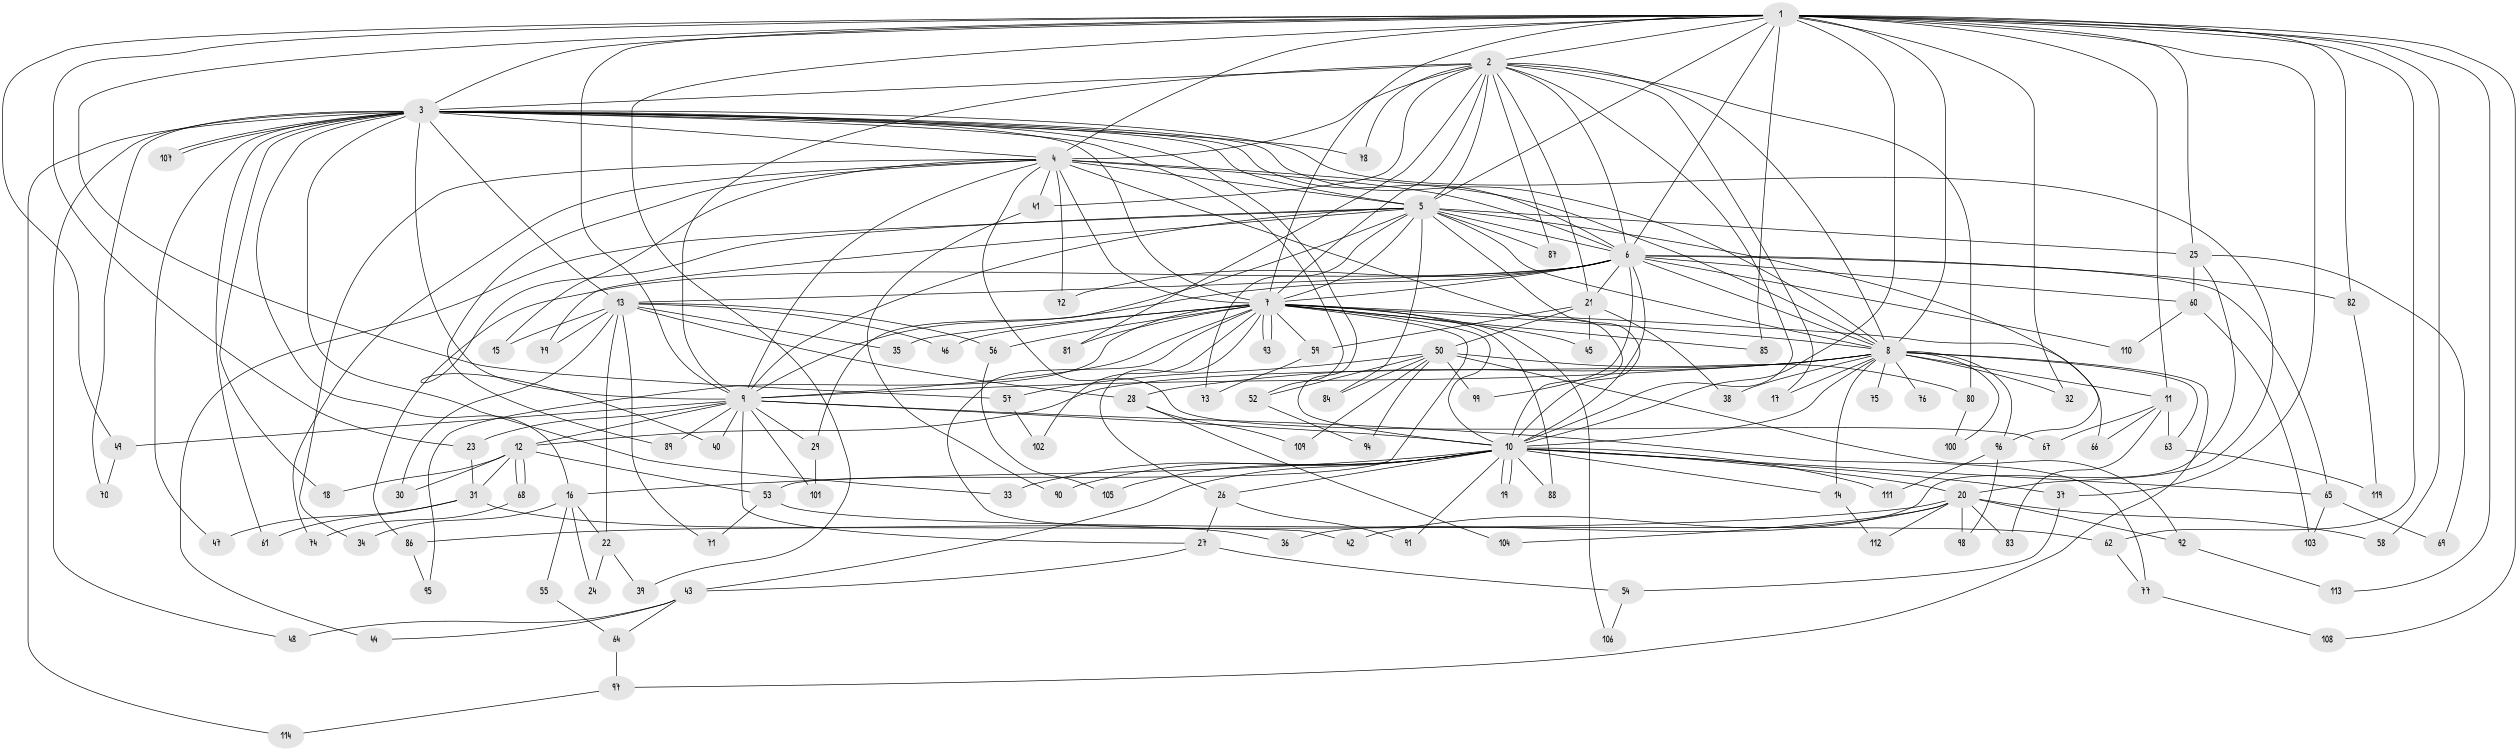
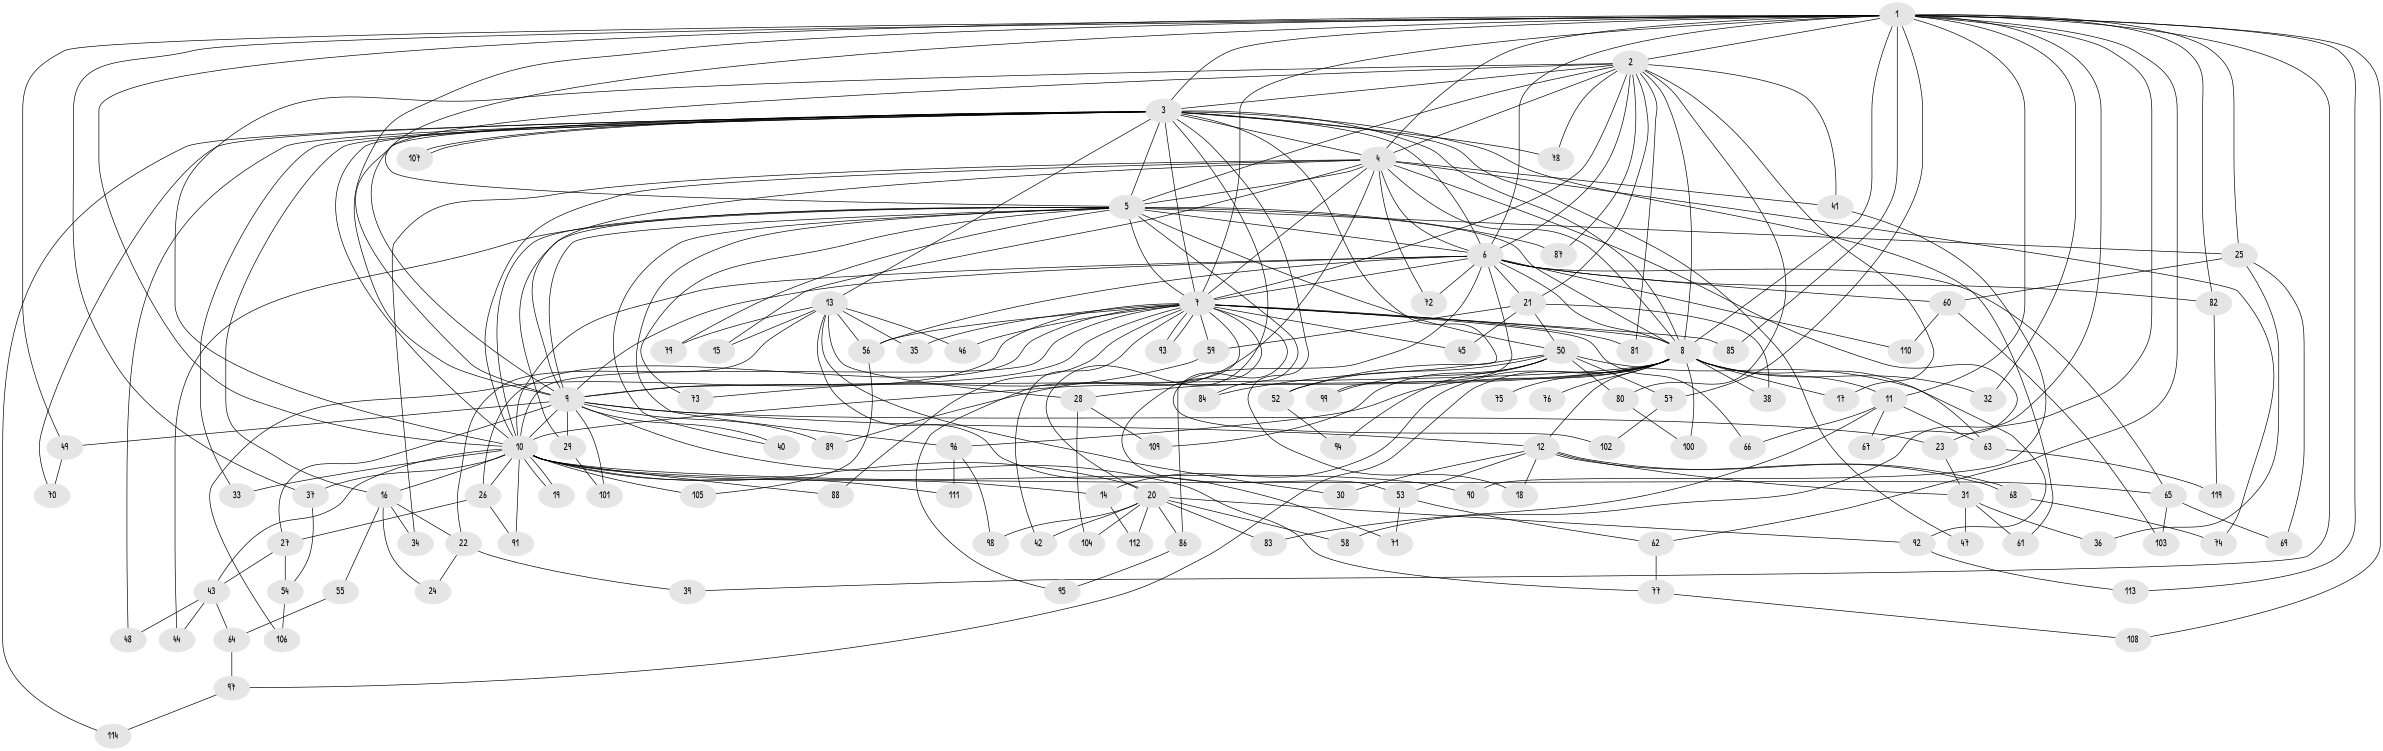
edge "6" -- "13": now "6" -- "56"
edge "5" -- "50": added
